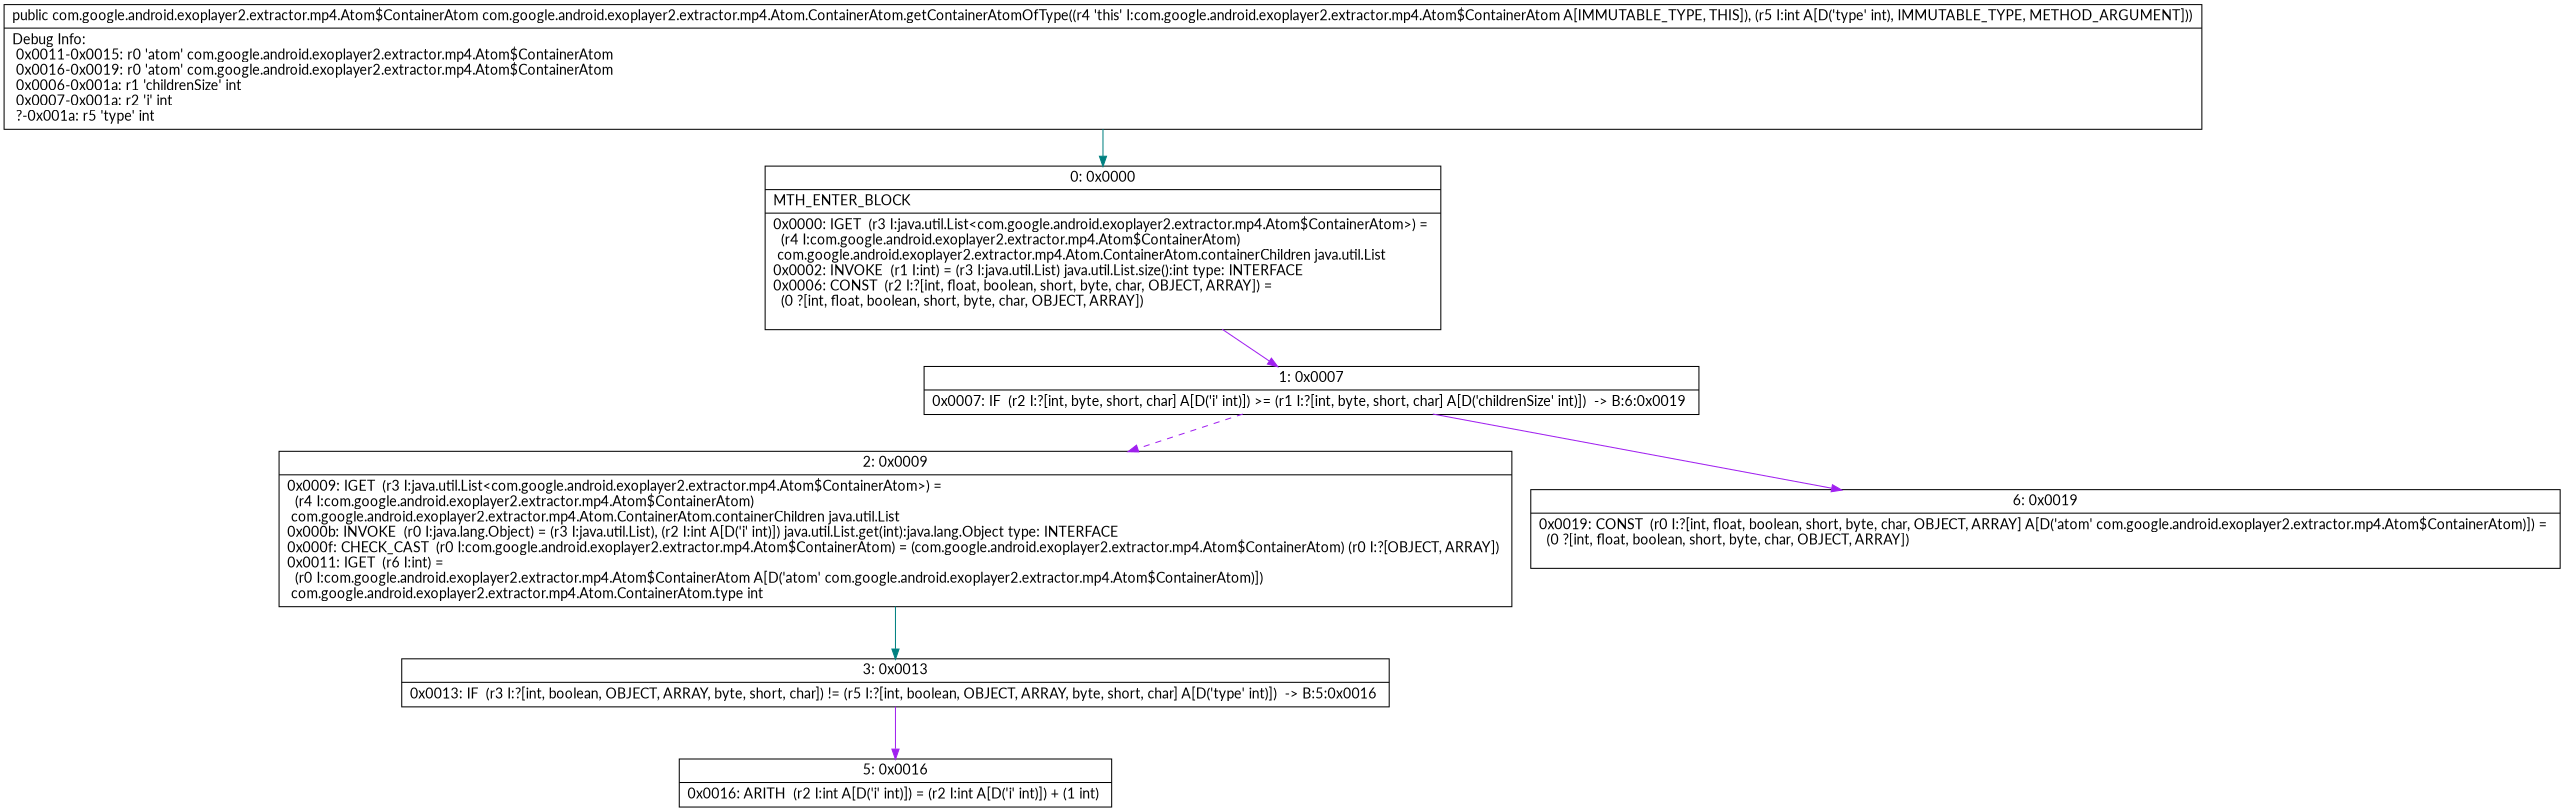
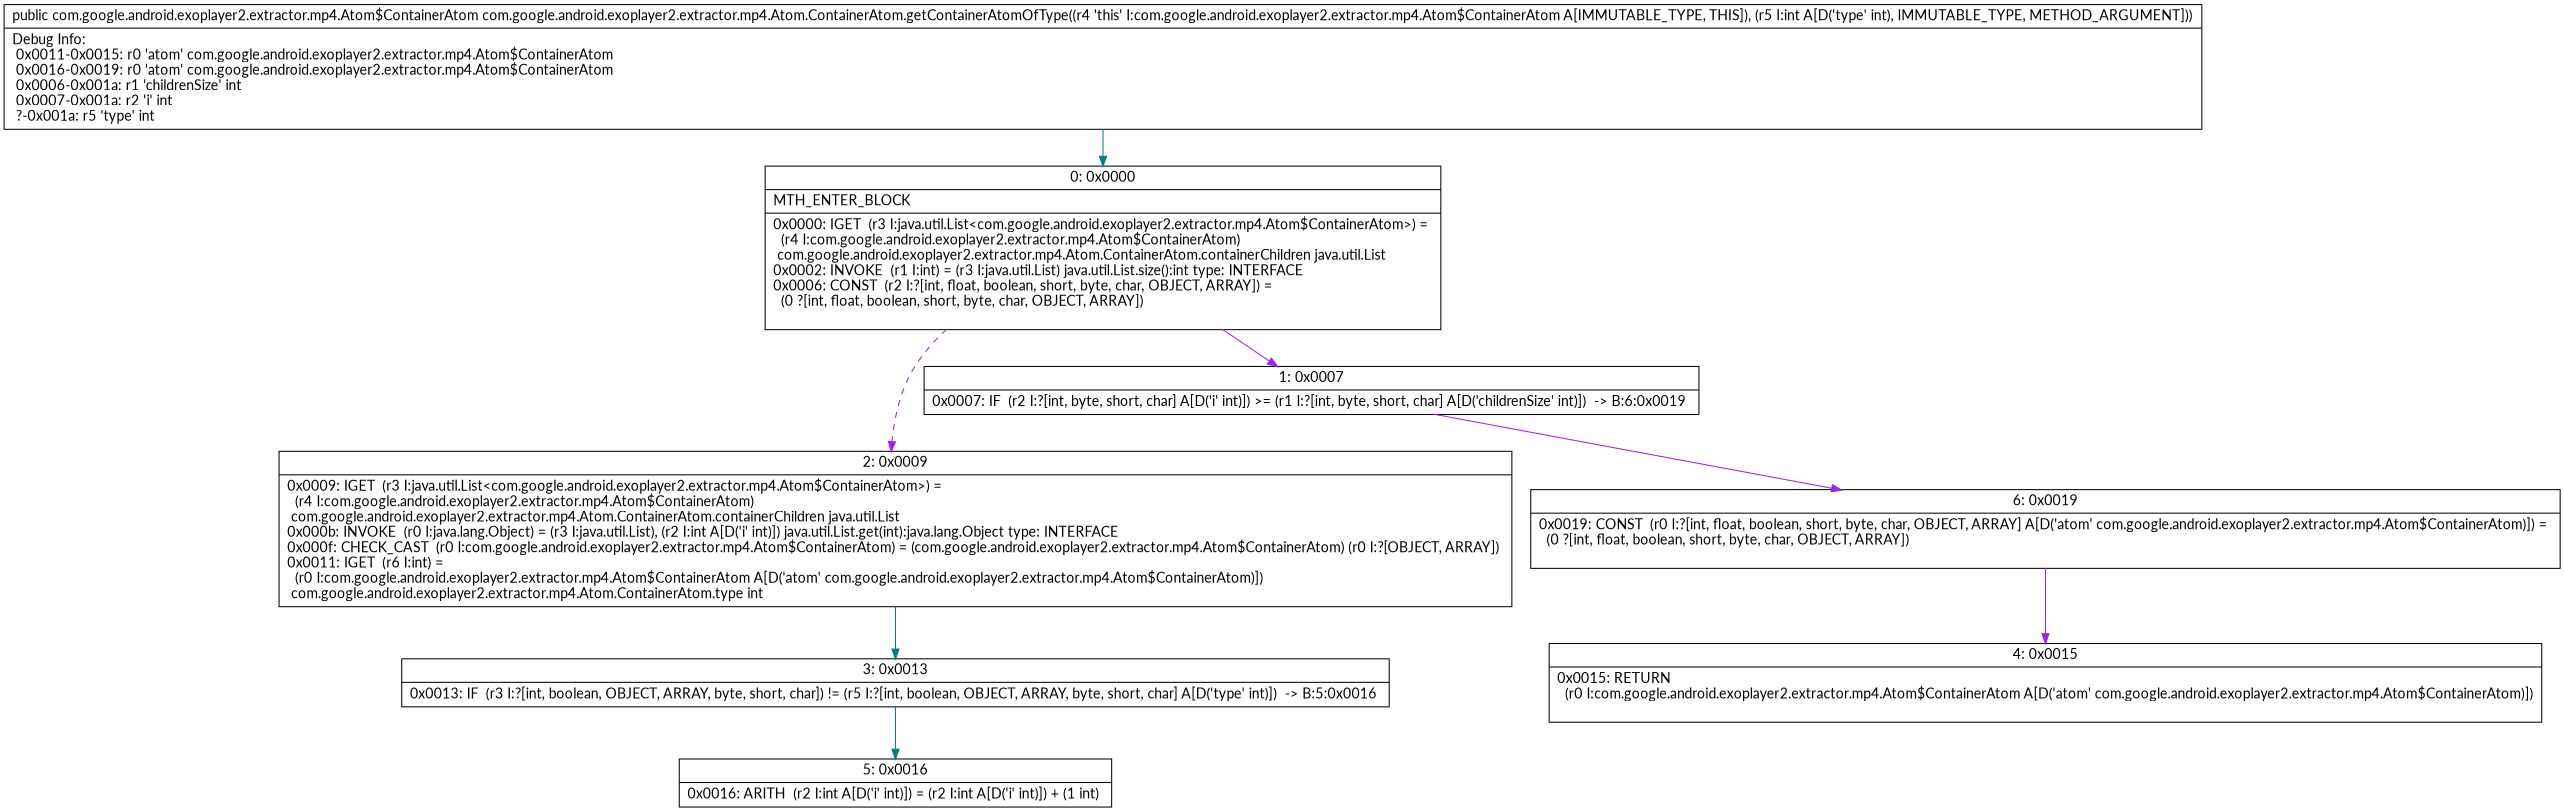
edge "1: 0x0007" -> "2: 0x0009": now "0: 0x0000" -> "2: 0x0009"
node "4: 0x0015": added
edge "3: 0x0013" -> "5: 0x0016": color purple -> teal
